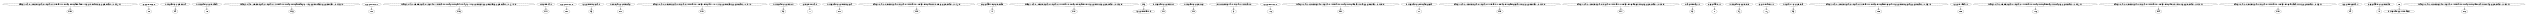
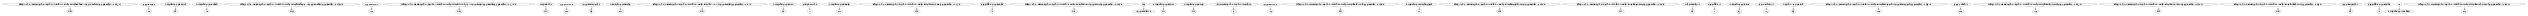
node "r1 instanceof java.lang.Comparable": label "r1 instanceof java.lang.Comparable" -> "r1 instanceof java.lang.Boolean"
node "@parameter1: float.lang.Object": label "@parameter1: float.lang.Object" -> "@parameter1: java.lang.Object"
node "(java.lang.Integer) r1": label "(java.lang.Integer) r1" -> "(java.java.Integer) r1"
